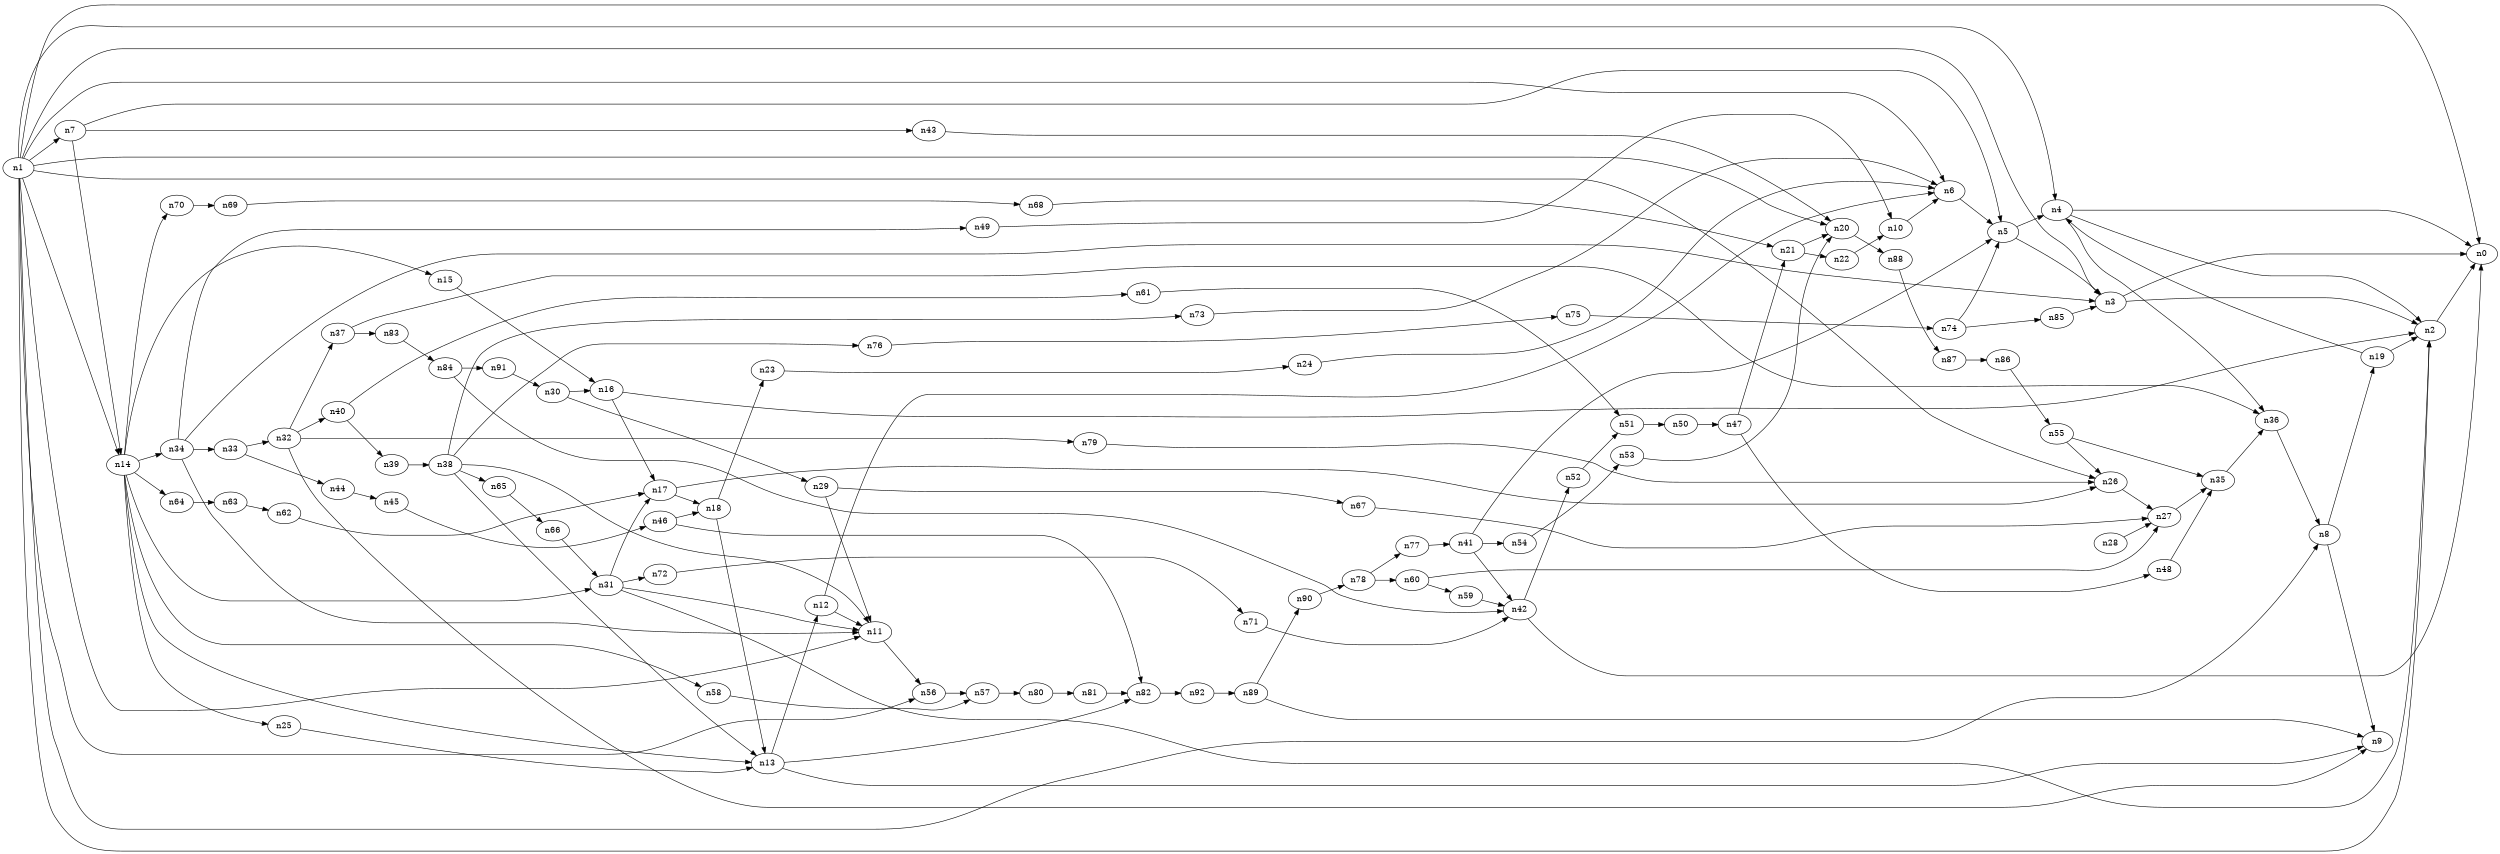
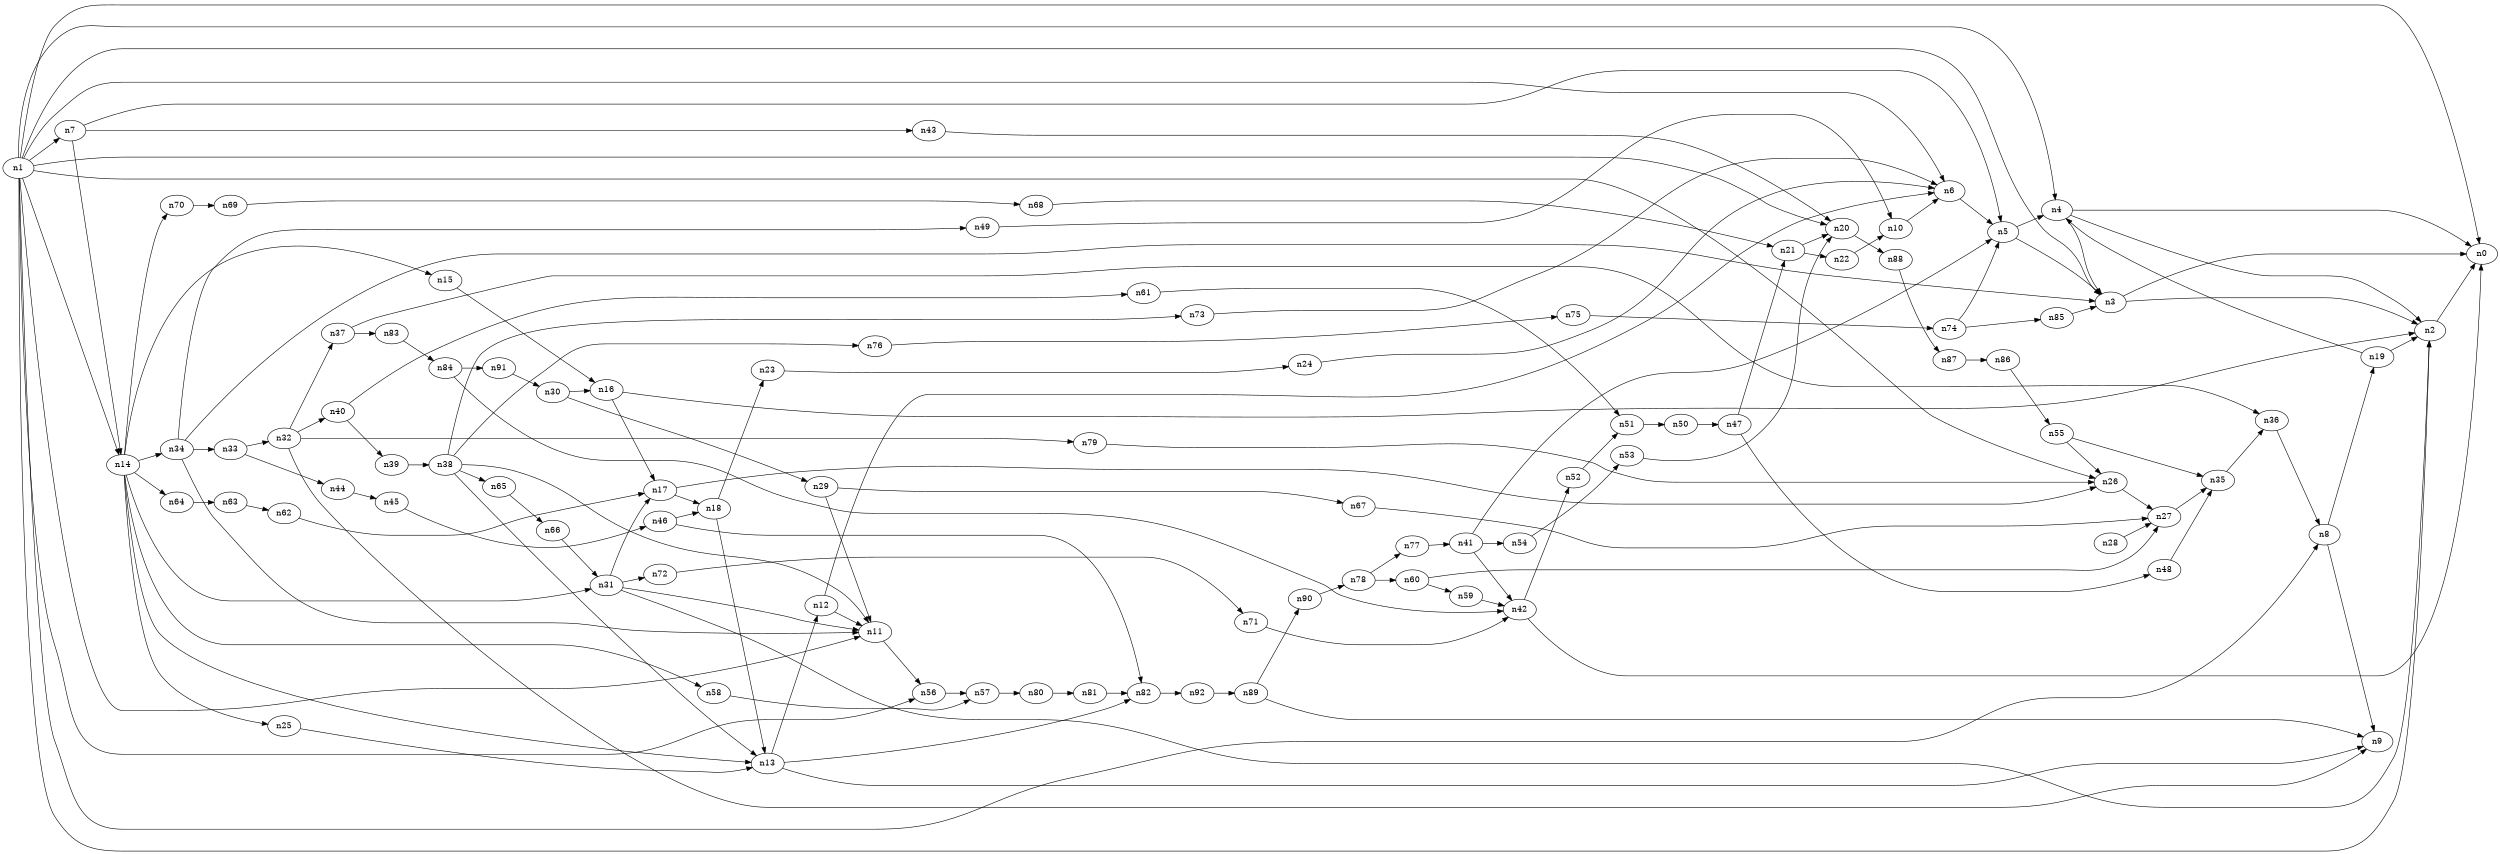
edge "n4" -> "n36": now "n4" -> "n3"
